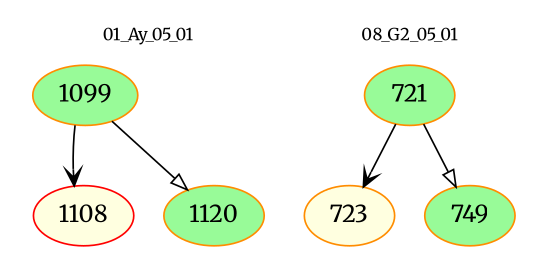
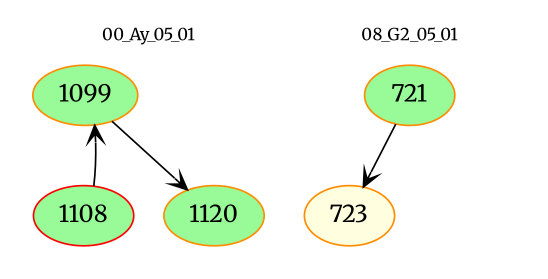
cluster "01_Ay_05_01": label "01_Ay_05_01" -> "00_Ay_05_01"
edge "1099" -> "1108": reversed
edge "1099" -> "1120": arrowhead onormal -> vee
node "1108": fillcolor lightyellow -> palegreen
node "749": removed
